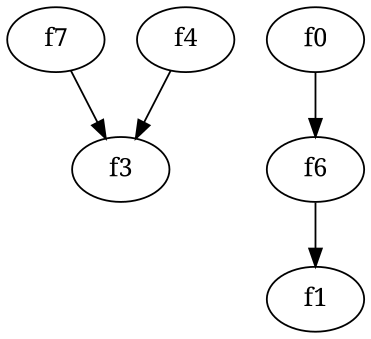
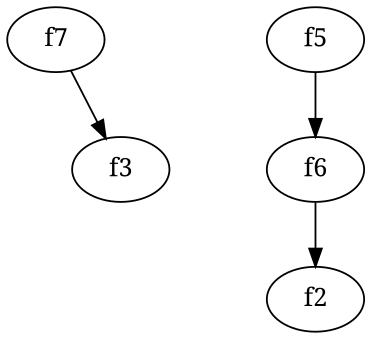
node "f4": removed
node "f0": label "f0" -> "f5"
node "f1": label "f1" -> "f2"
